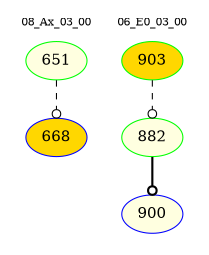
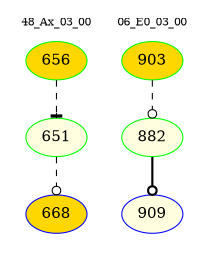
cluster "08_Ax_03_00": label "08_Ax_03_00" -> "48_Ax_03_00"
node "656": added
node "900": label "900" -> "909"
